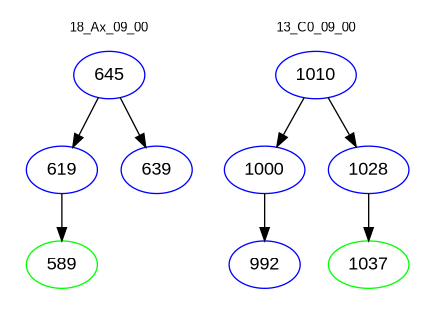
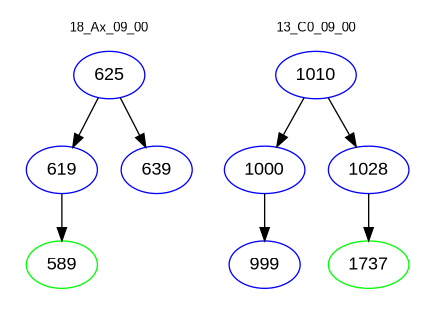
node "645": label "645" -> "625"
node "992": label "992" -> "999"
node "1037": label "1037" -> "1737"
